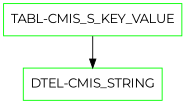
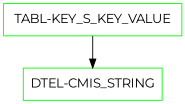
node "TABL-CMIS_S_KEY_VALUE": label "TABL-CMIS_S_KEY_VALUE" -> "TABL-KEY_S_KEY_VALUE"
